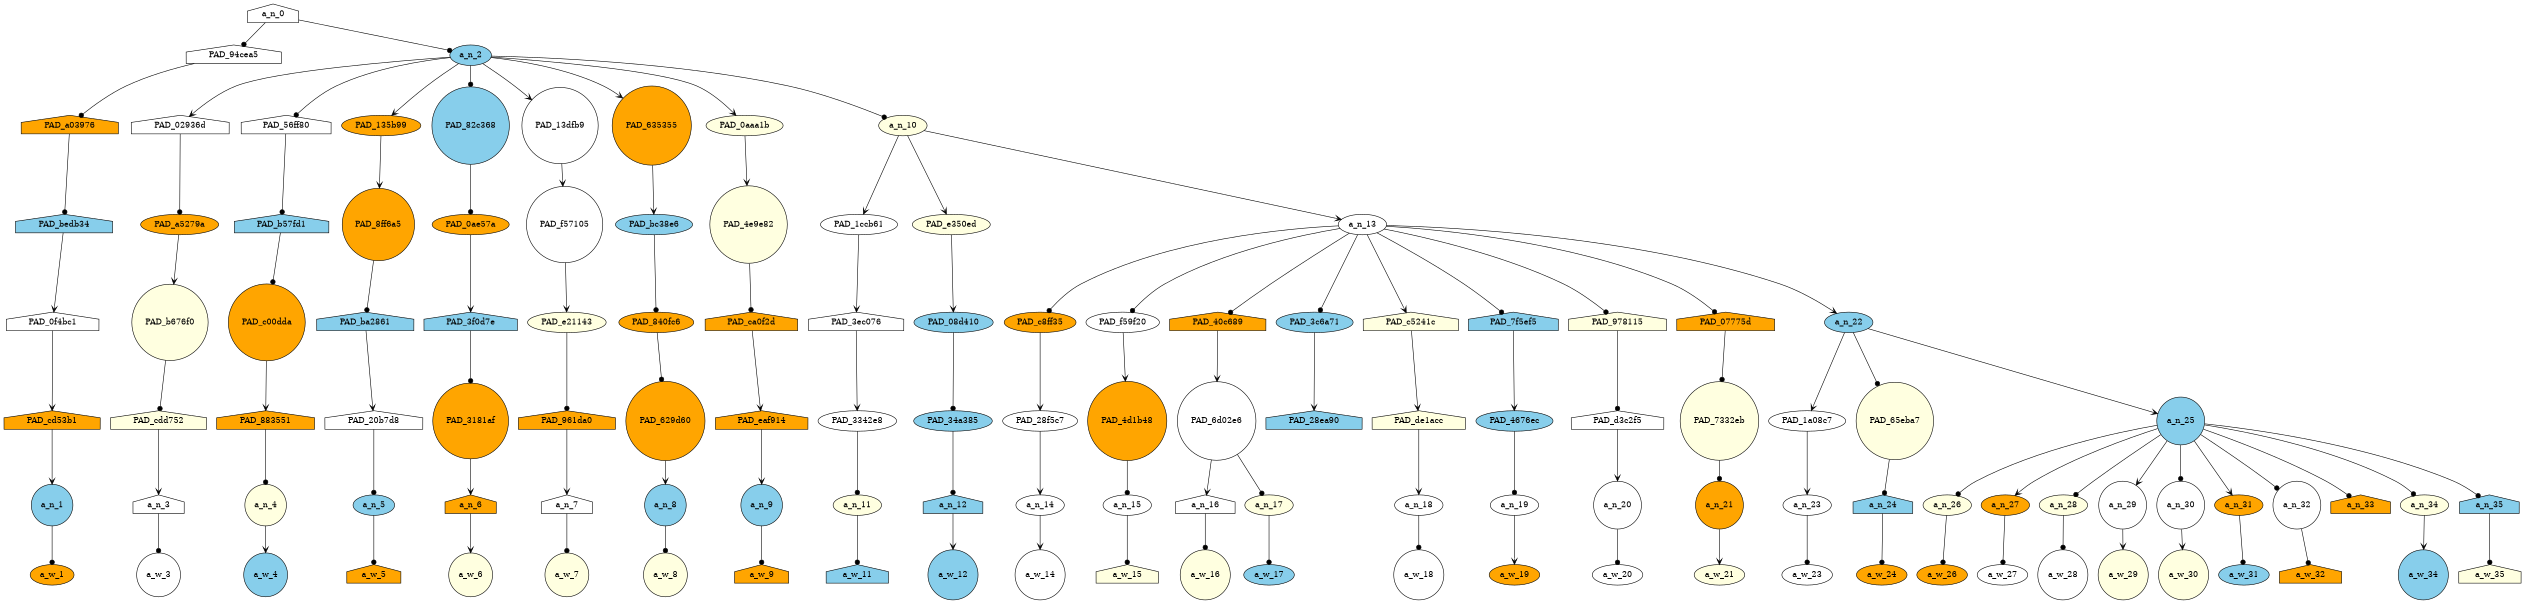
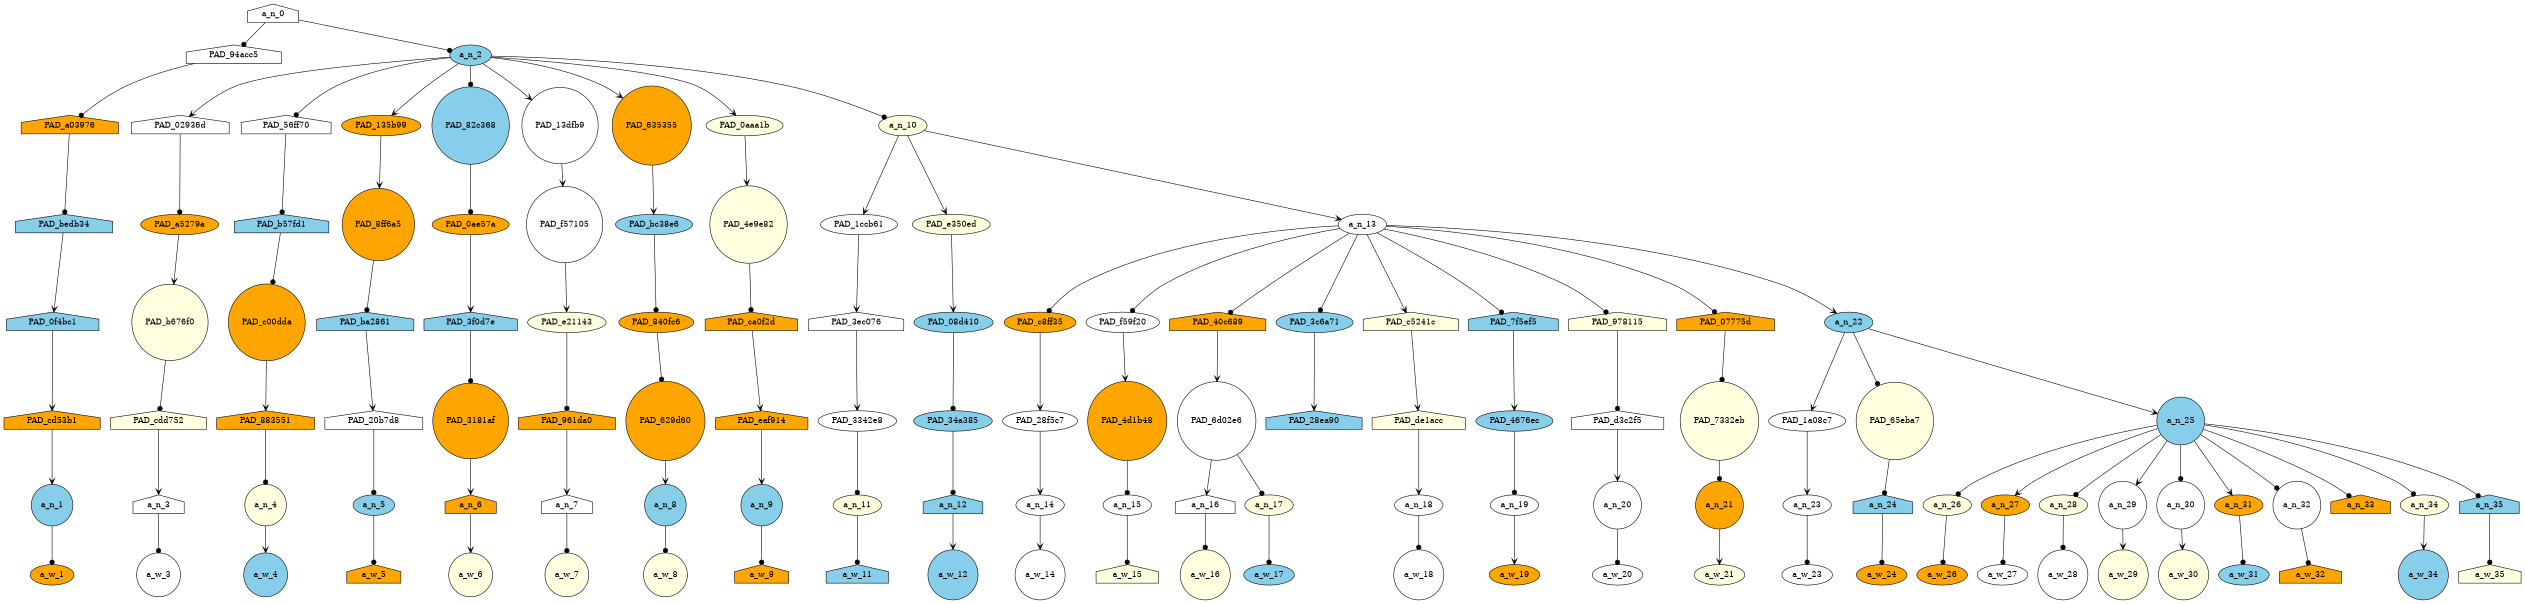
node "PAD_94cea5": label "PAD_94cea5" -> "PAD_94acc5"
node "PAD_56ff80": label "PAD_56ff80" -> "PAD_56ff70"
node "PAD_0f4bc1": fillcolor white -> skyblue
